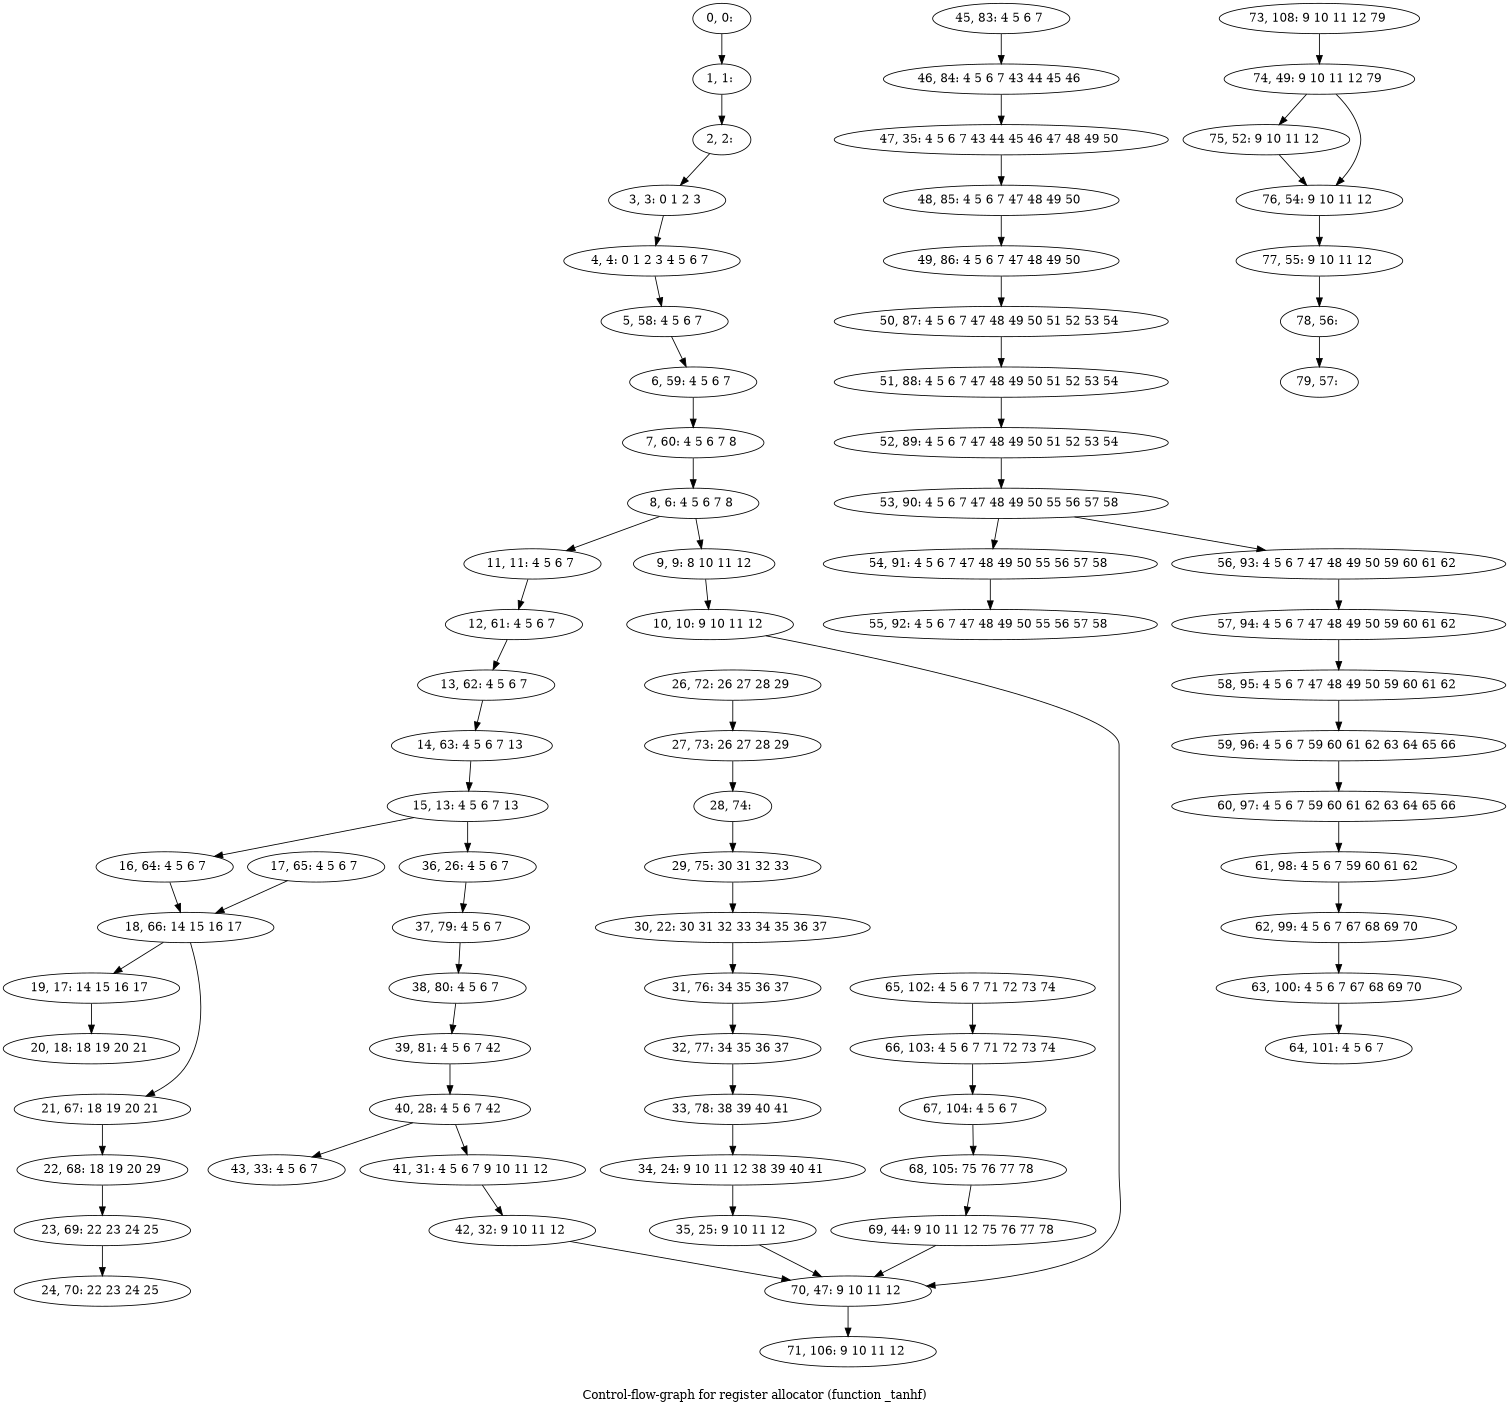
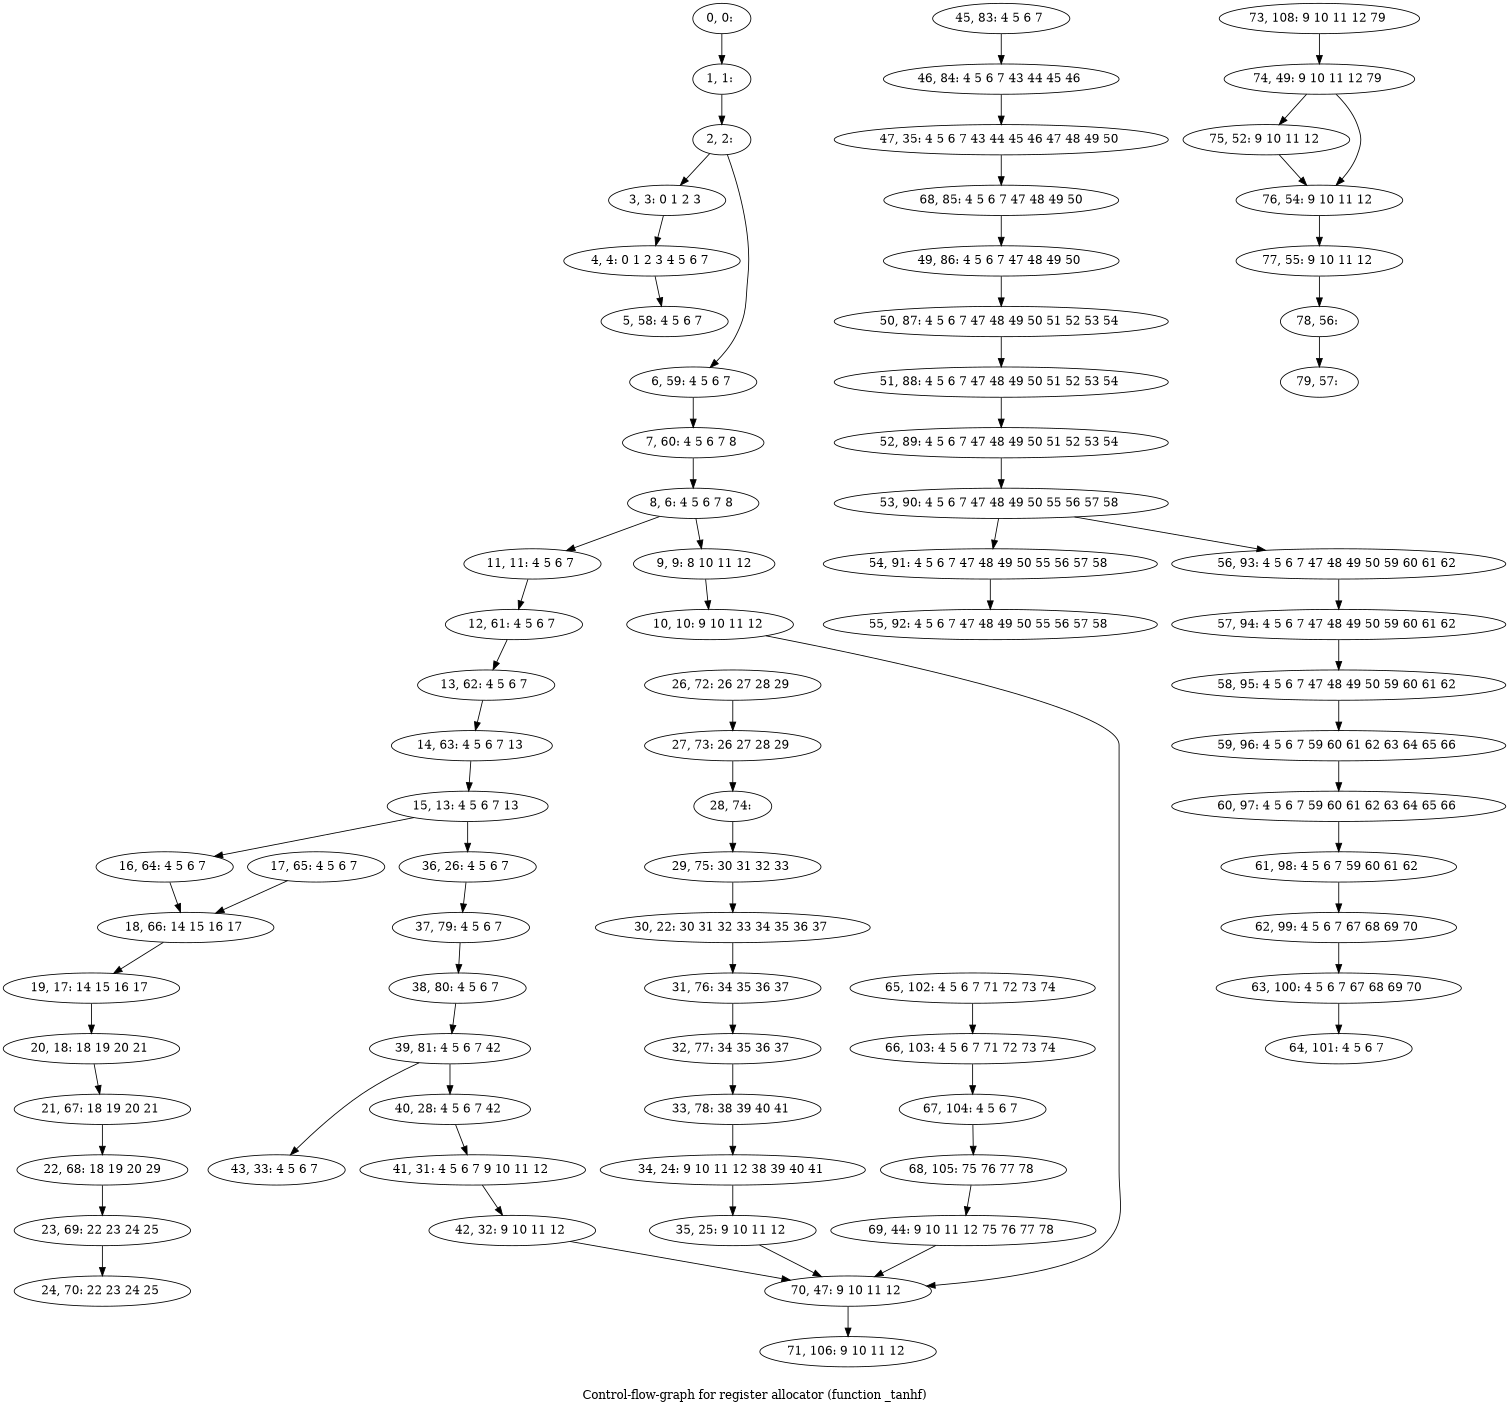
node "48, 85: 4 5 6 7 47 48 49 50": label "48, 85: 4 5 6 7 47 48 49 50" -> "68, 85: 4 5 6 7 47 48 49 50"
edge "5, 58: 4 5 6 7" -> "6, 59: 4 5 6 7": now "2, 2:" -> "6, 59: 4 5 6 7"
edge "18, 66: 14 15 16 17" -> "21, 67: 18 19 20 21": now "20, 18: 18 19 20 21" -> "21, 67: 18 19 20 21"
edge "40, 28: 4 5 6 7 42" -> "43, 33: 4 5 6 7": now "39, 81: 4 5 6 7 42" -> "43, 33: 4 5 6 7"
